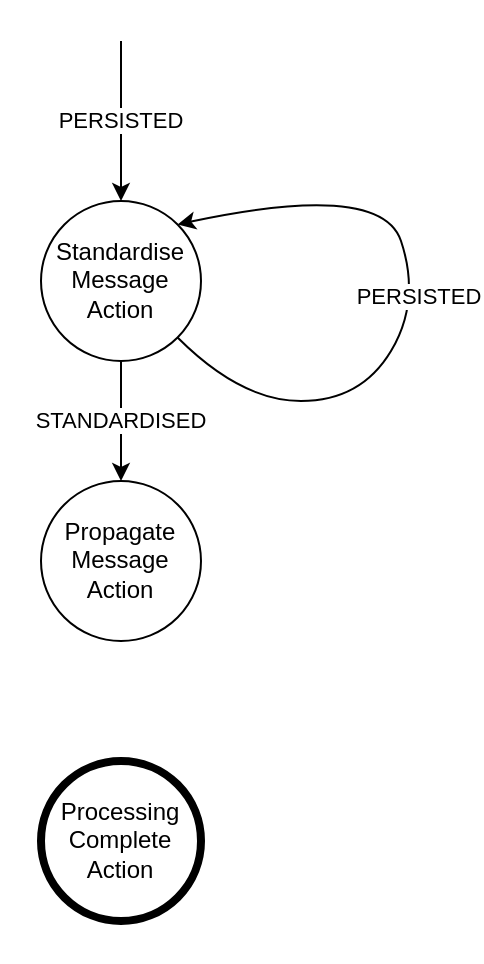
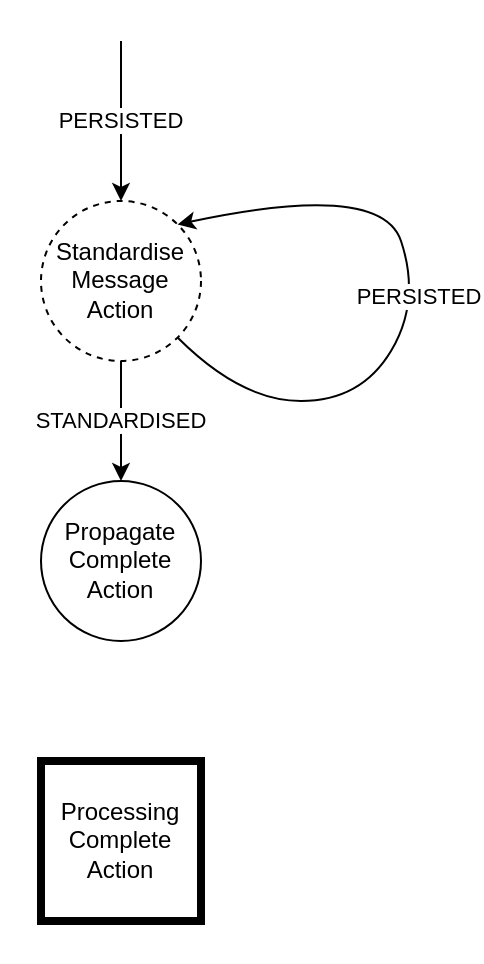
node "Standardise Message Action": style solid -> dashed
node "Propagate Message Action": label "Propagate Message Action" -> "Propagate Complete Action"
node "Processing Complete Action": shape ellipse -> rectangle
